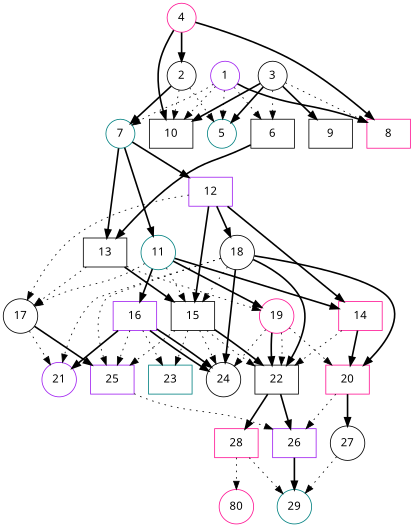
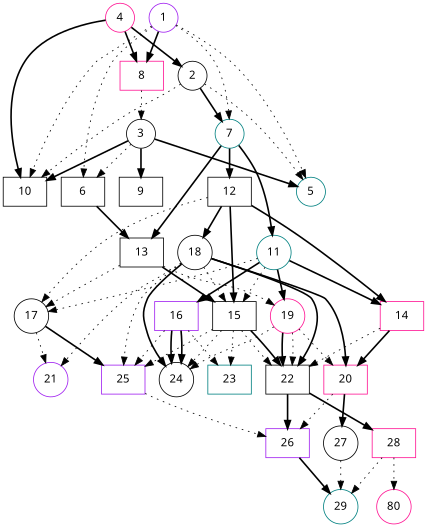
edge "3" -> "8": reversed
node "12": color purple -> black
edge "16" -> "21": removed
